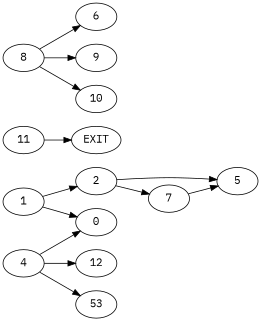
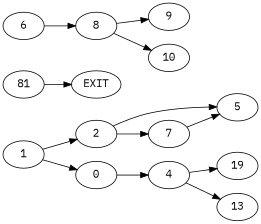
edge "8" -> "6": reversed
node "11": label "11" -> "81"
edge "4" -> "0": reversed
node "12": label "12" -> "19"
node "53": label "53" -> "13"
